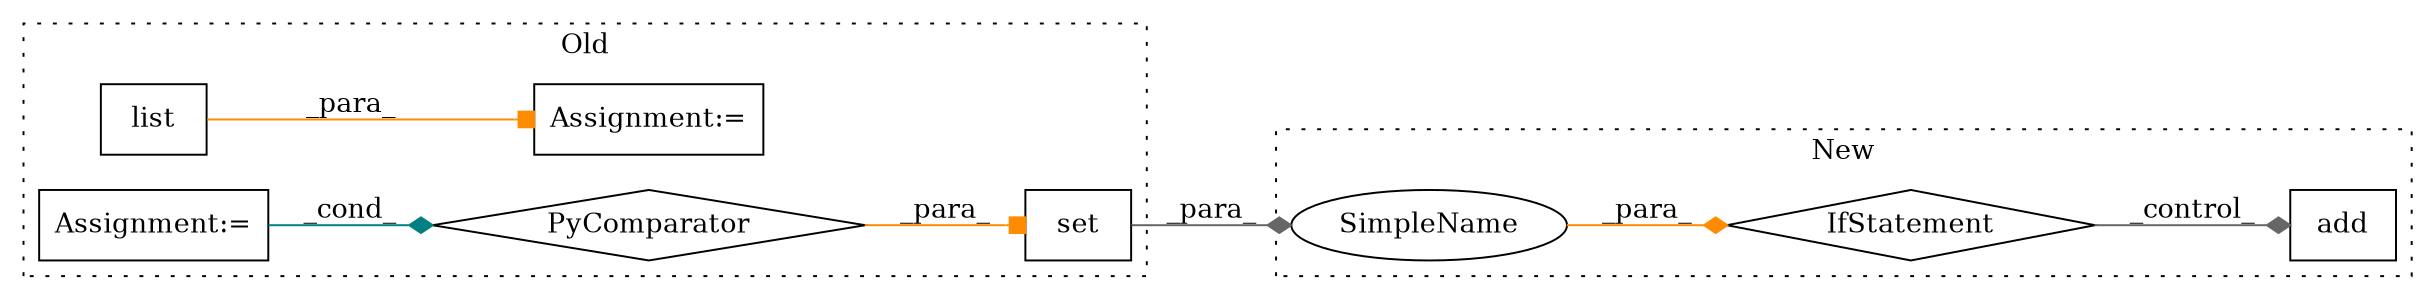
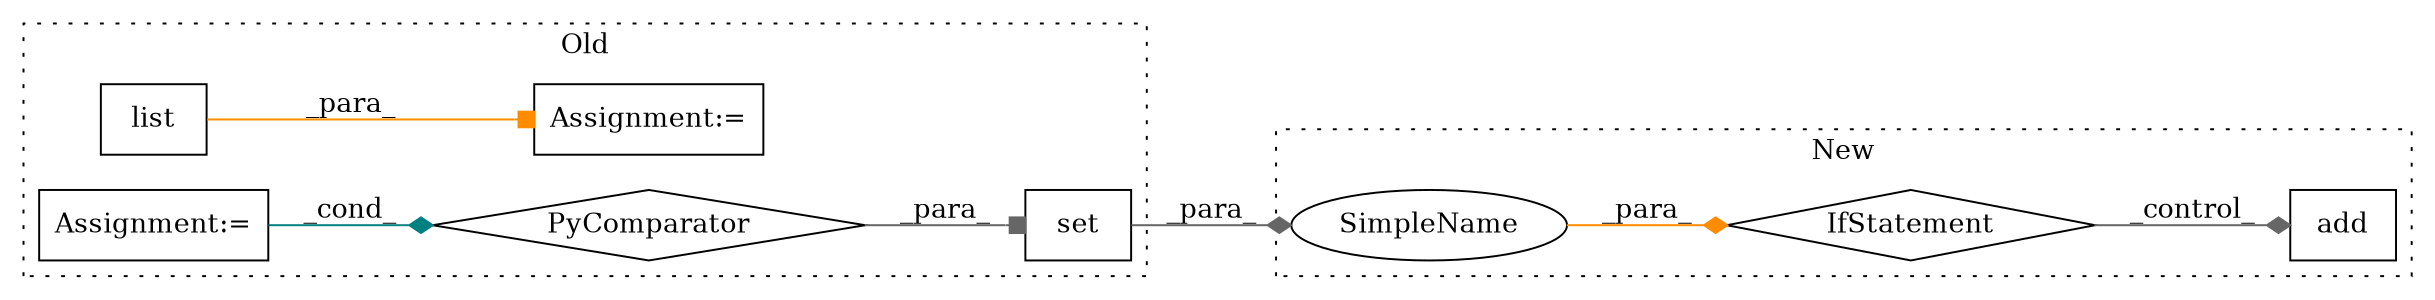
edge "PyComparator" -> "set": color darkorange -> gray40
